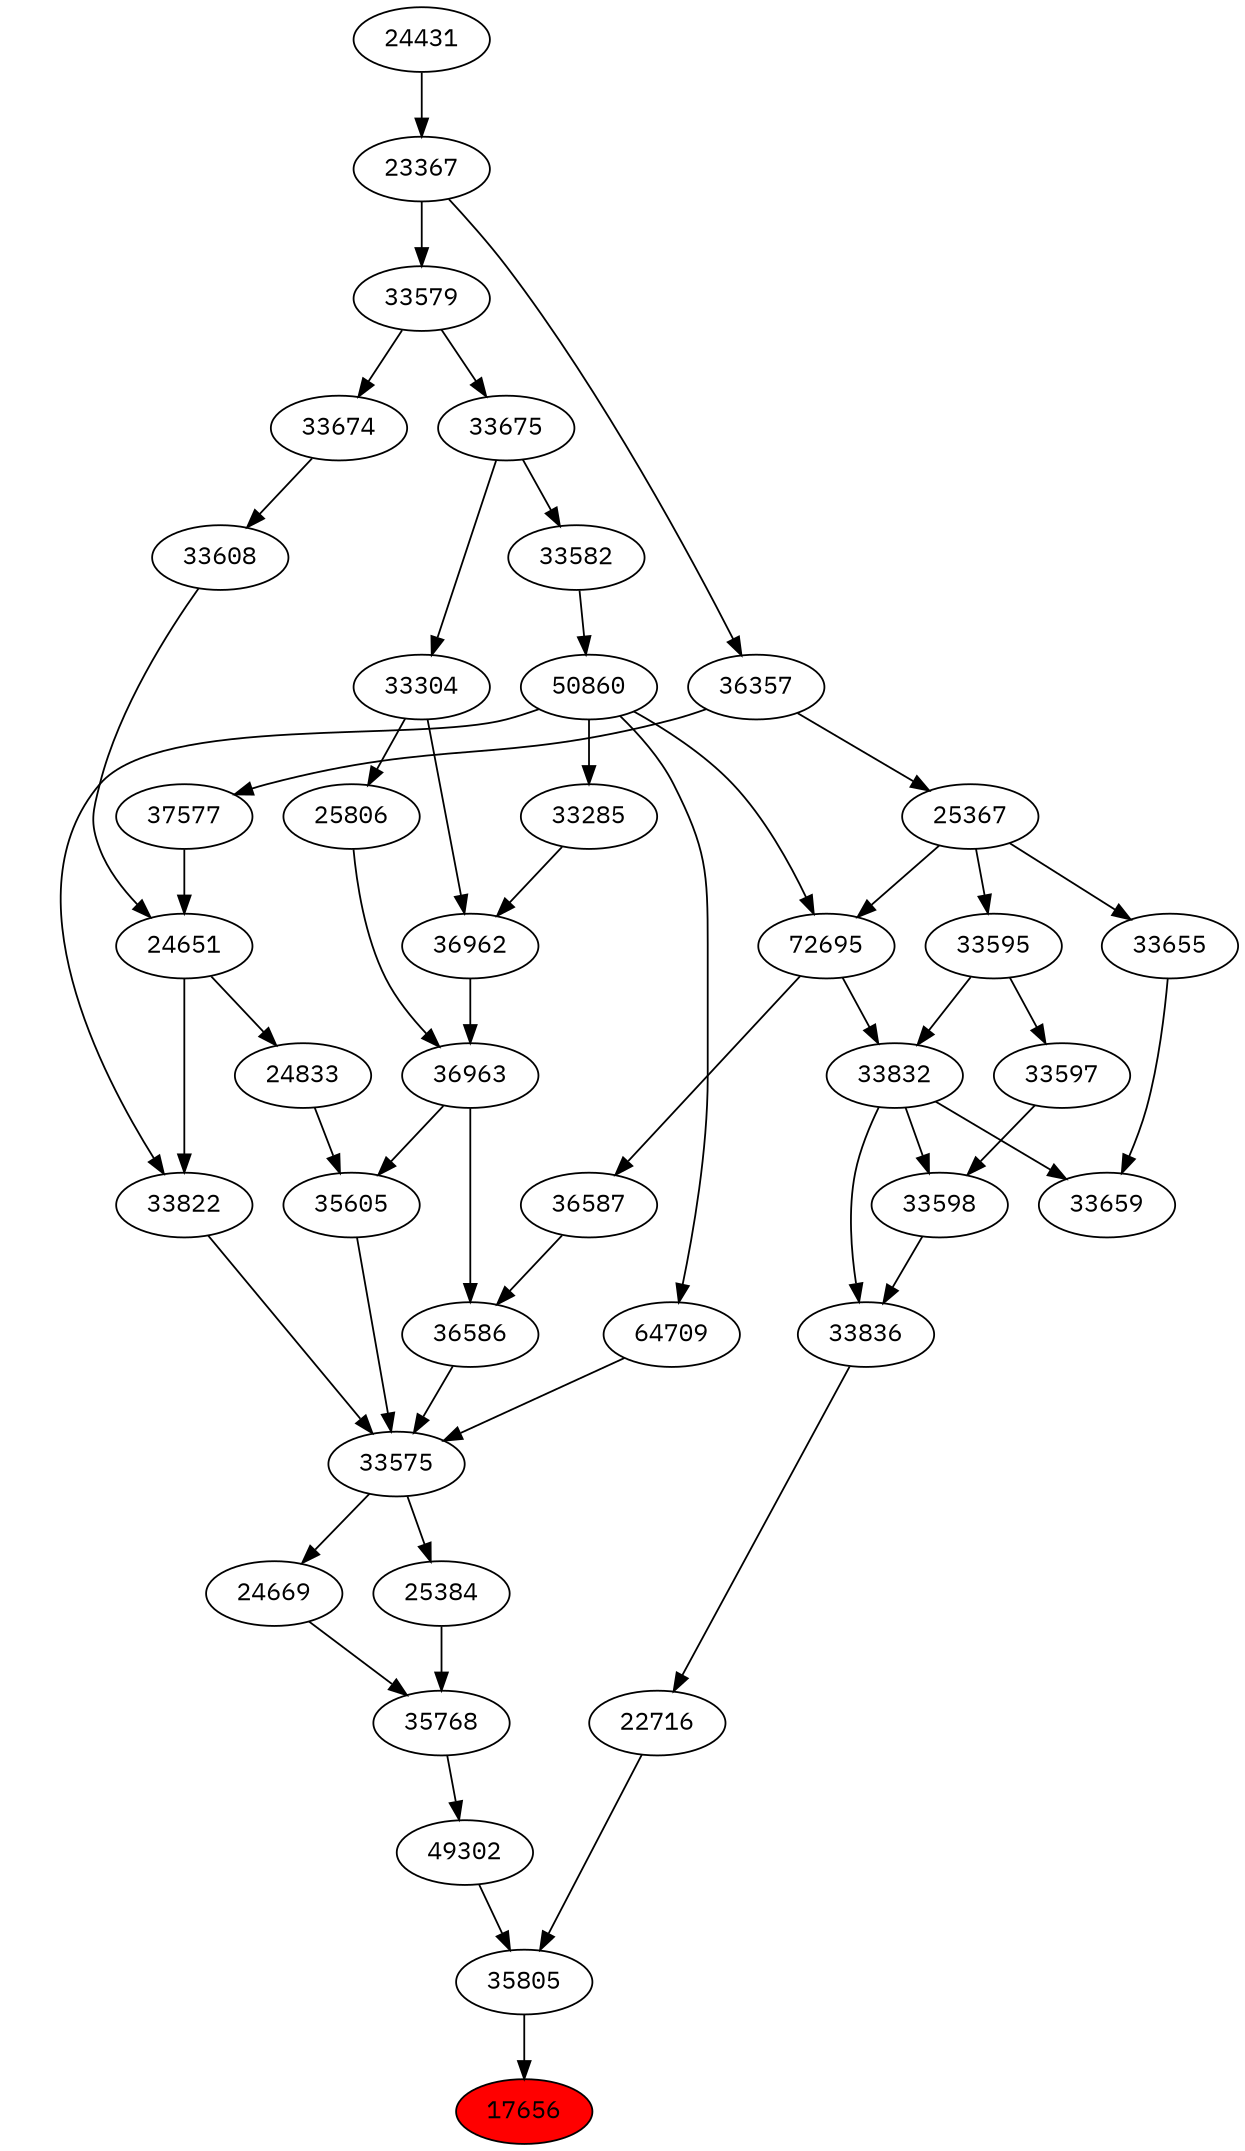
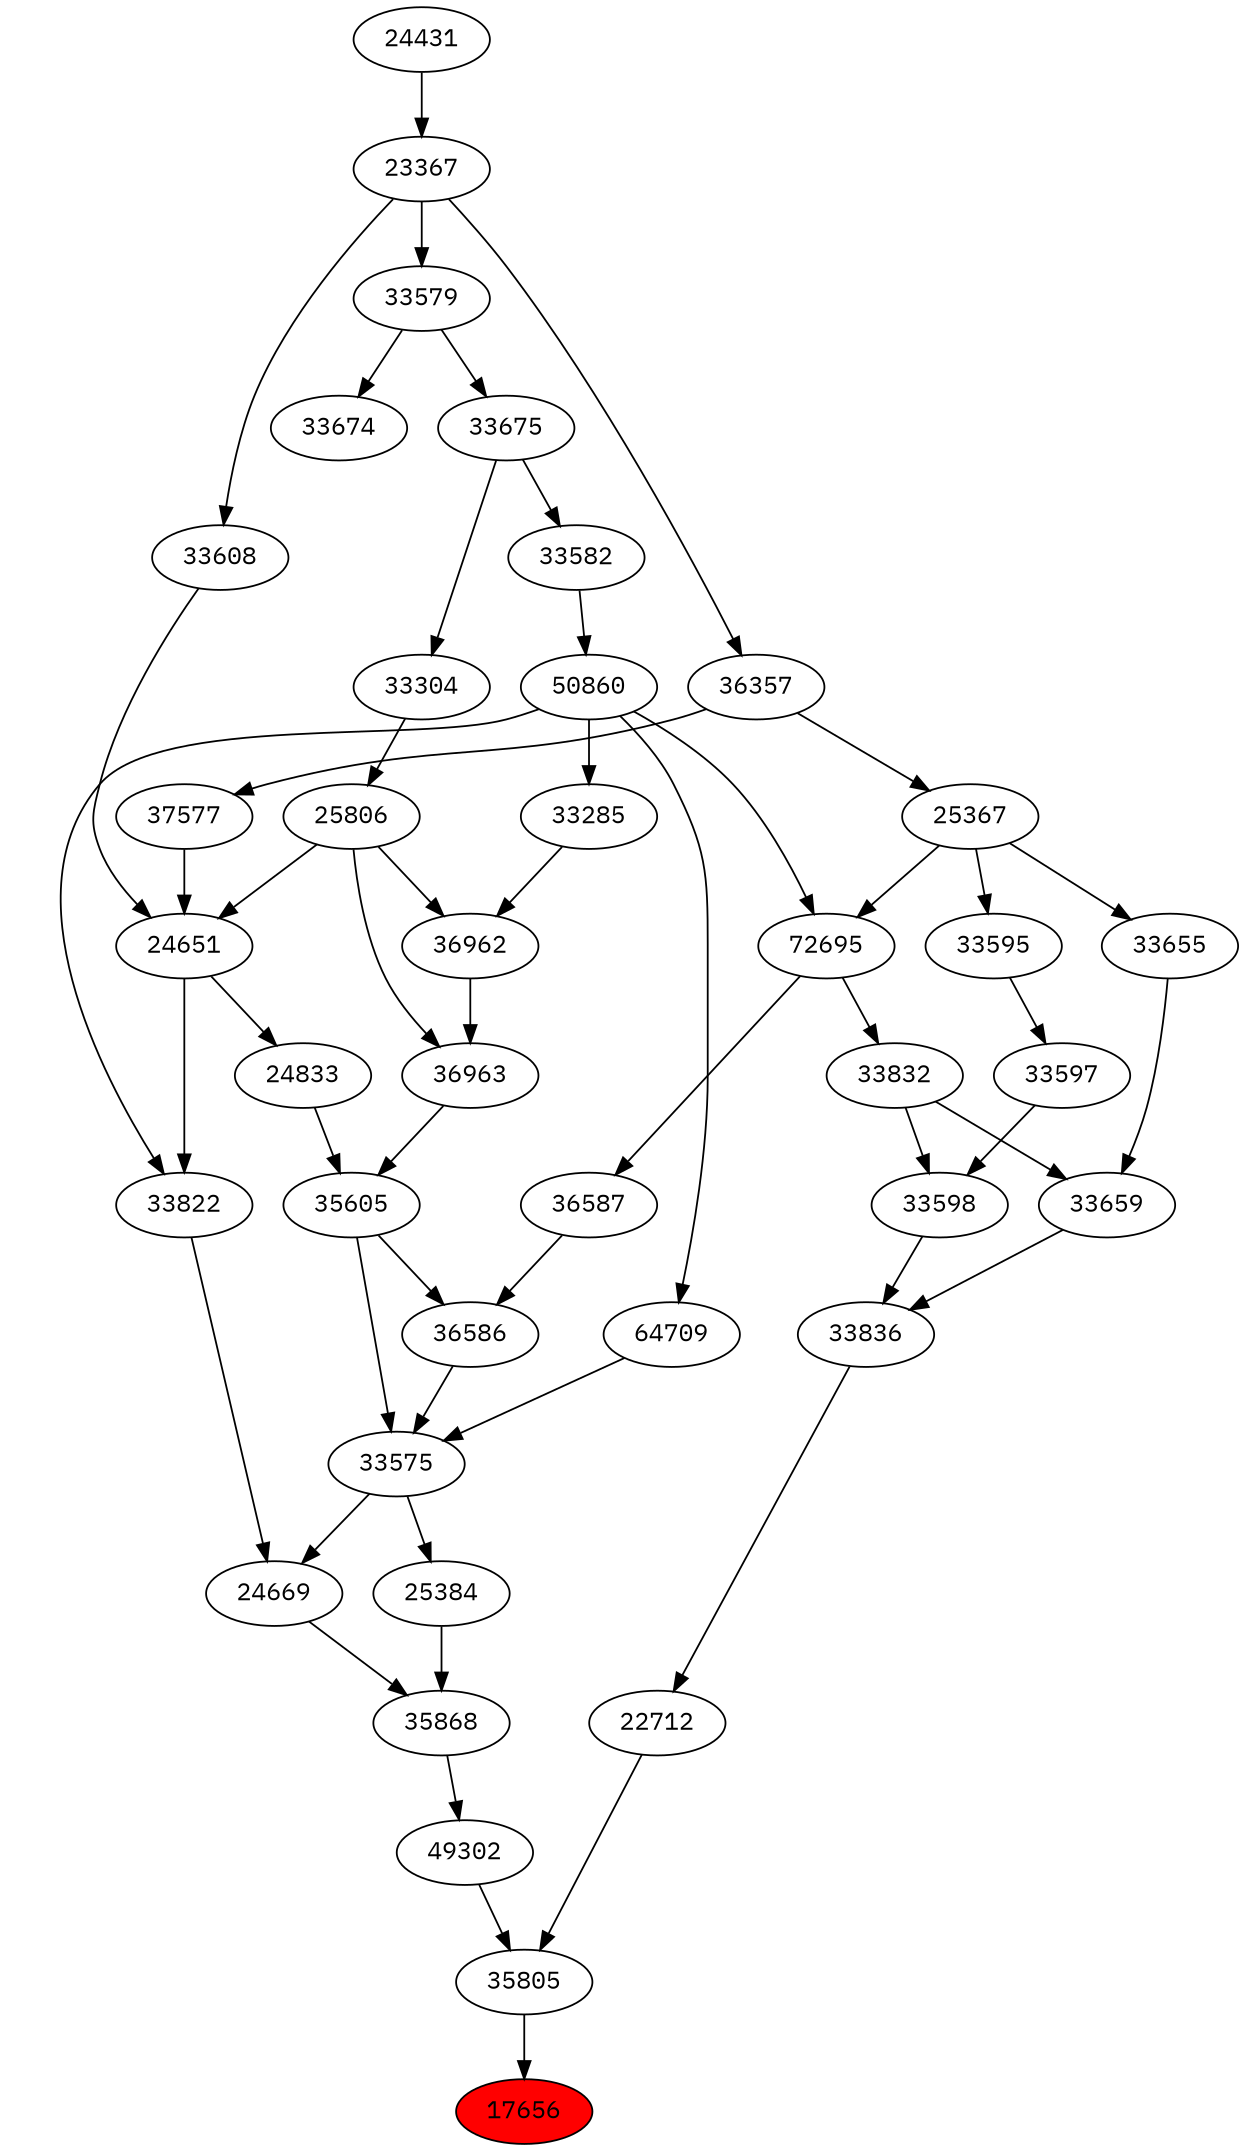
edge "33674" -> "33608": now "23367" -> "33608"
edge "33304" -> "36962": now "25806" -> "36962"
edge "25806" -> "24651": added
edge "33595" -> "33832": removed
edge "33832" -> "33836": now "33659" -> "33836"
edge "36963" -> "36586": now "35605" -> "36586"
edge "33822" -> "33575": now "33822" -> "24669"
node "35768": label "35768" -> "35868"
node "22716": label "22716" -> "22712"
